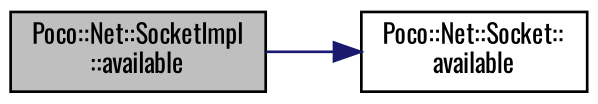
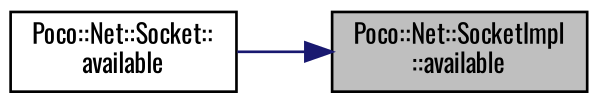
edge "Poco::Net::SocketImpl ::available" -> "Poco::Net::Socket:: available": reversed
